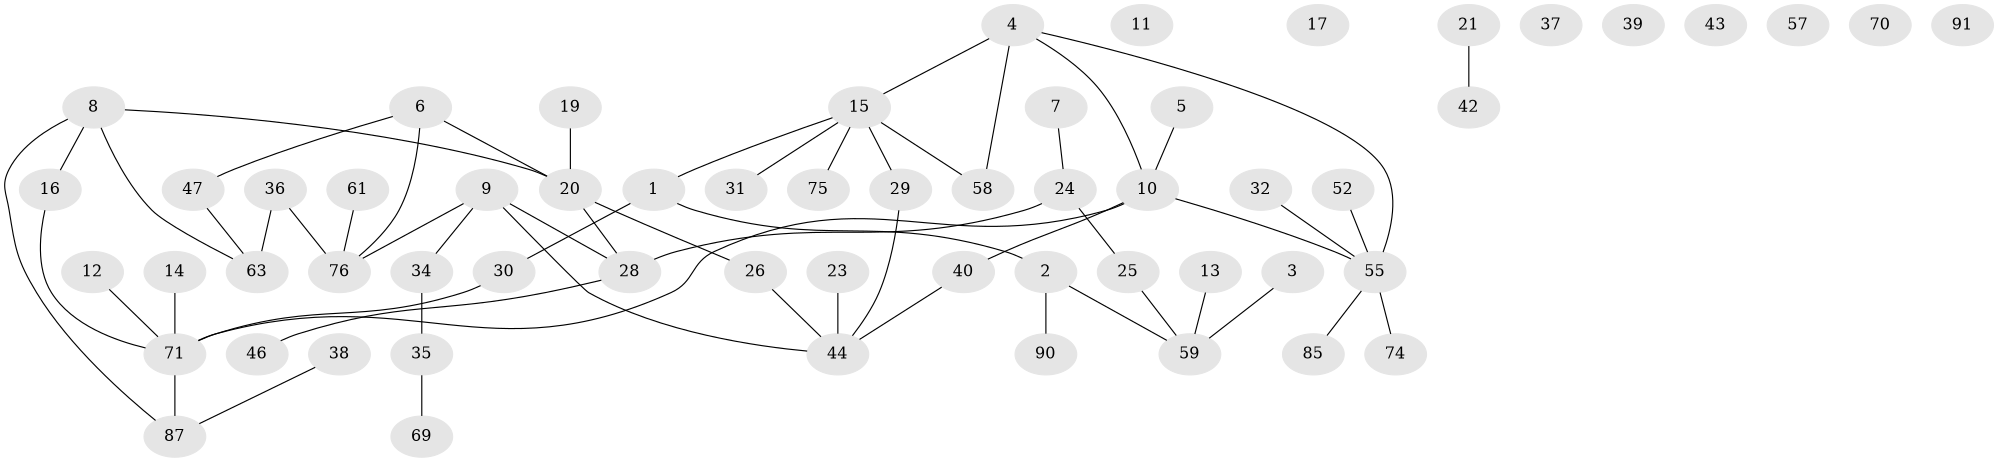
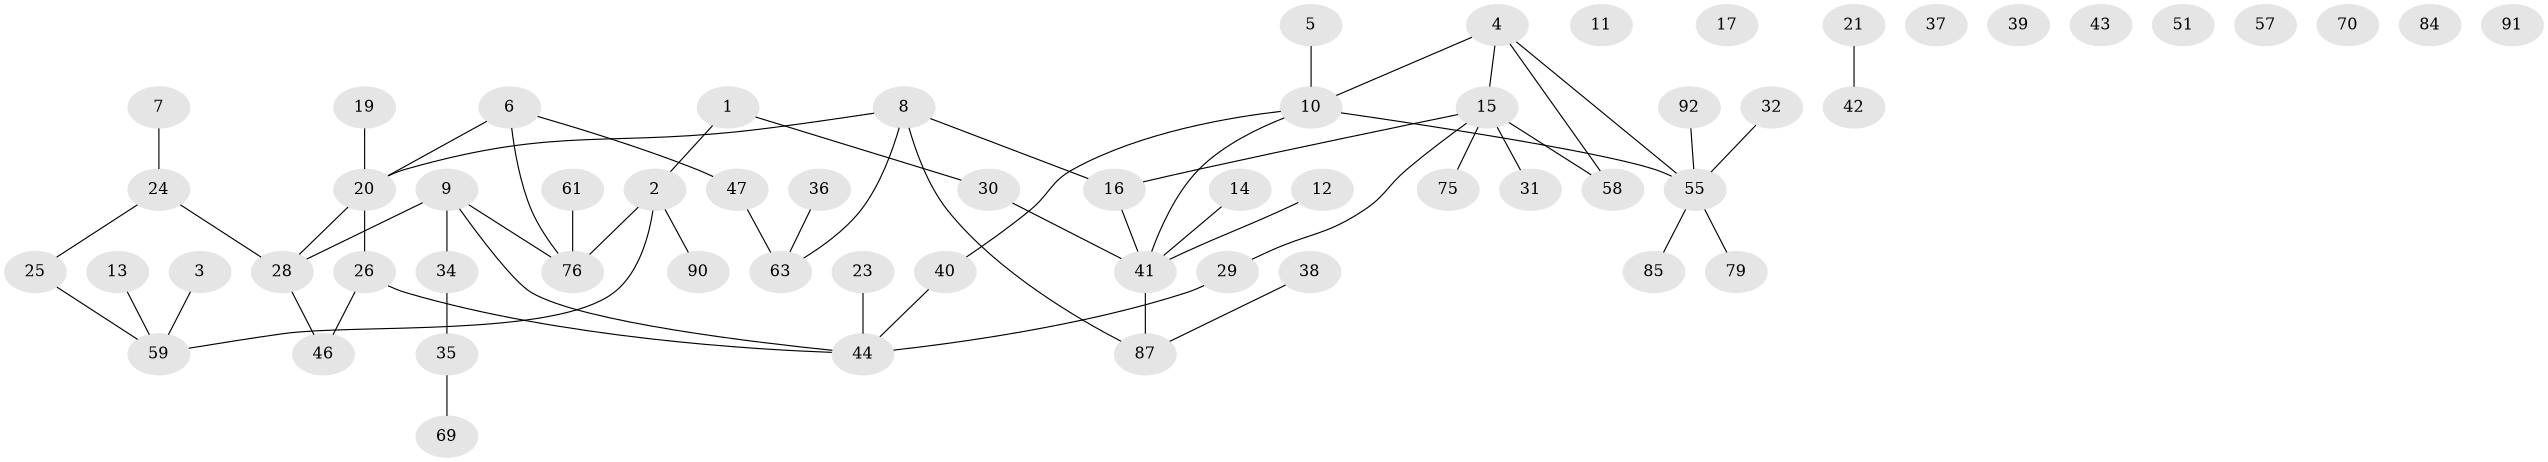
node "51": added
node "84": added
edge "15" -- "1": now "15" -- "16"
node "52": label "52" -> "92"
edge "36" -- "76": now "2" -- "76"
edge "26" -- "46": added
node "71": label "71" -> "41"
node "74": label "74" -> "79"
